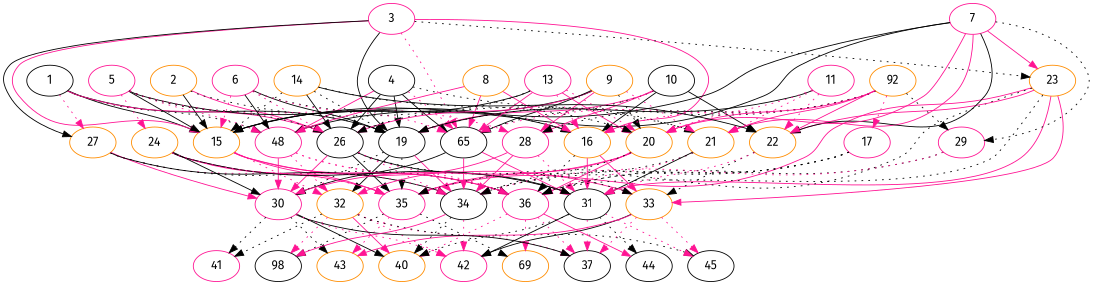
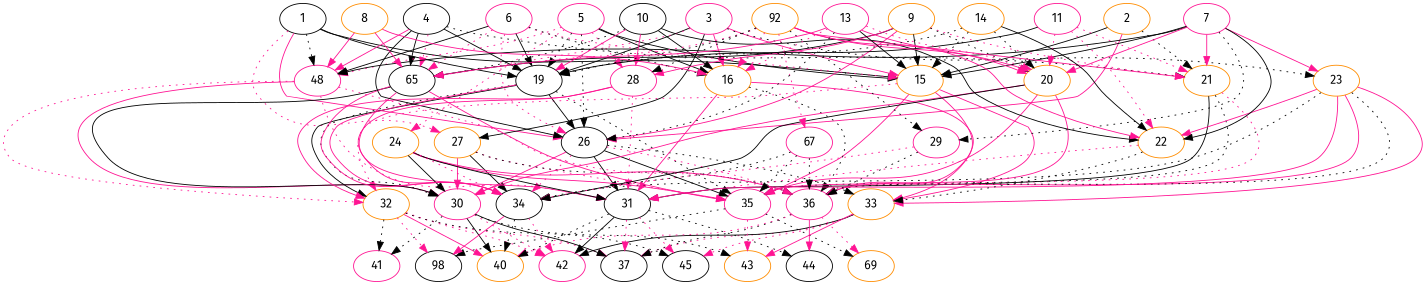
edge "14" -> "26": now "19" -> "26"
node "17": label "17" -> "67"
edge "65" -> "35": added
edge "20" -> "34": style dotted -> solid
edge "36" -> "37": color deeppink -> black
